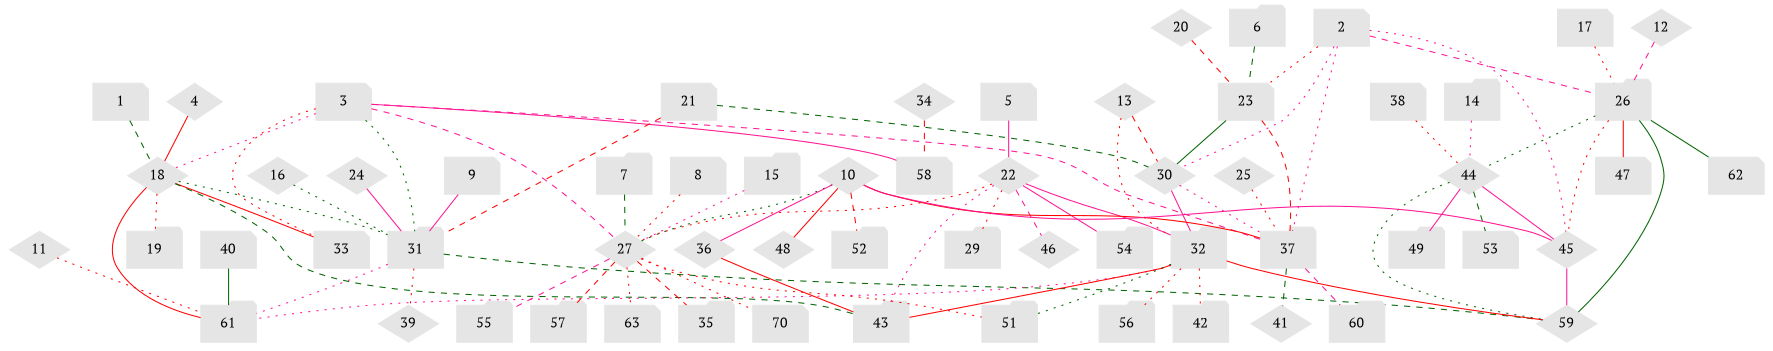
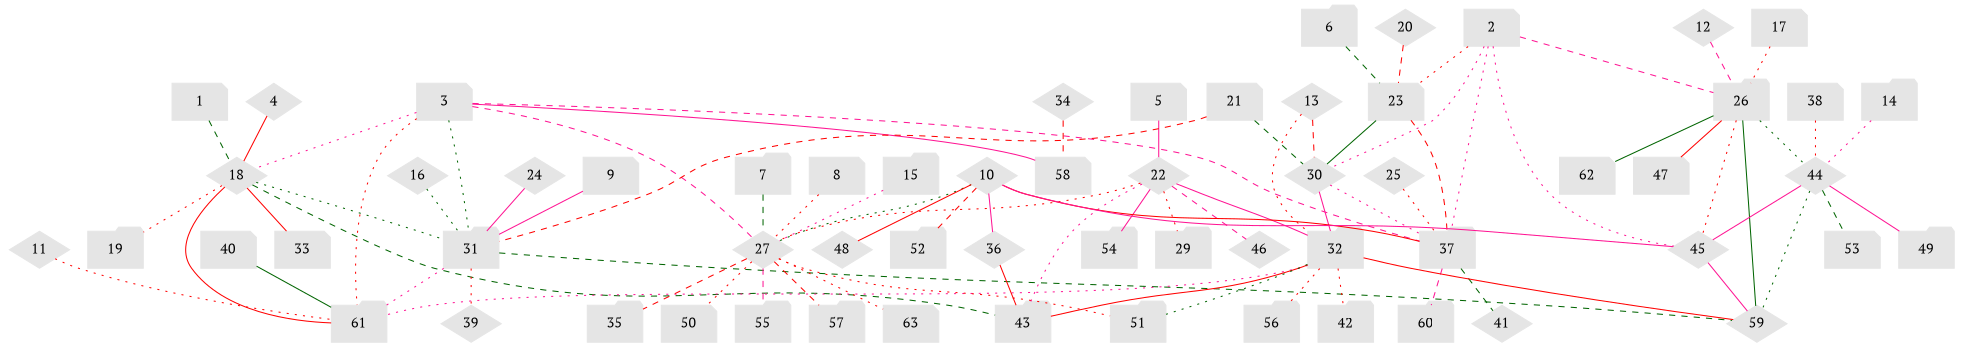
edge "3" -- "33": now "3" -- "61"
node "70": label "70" -> "50"
